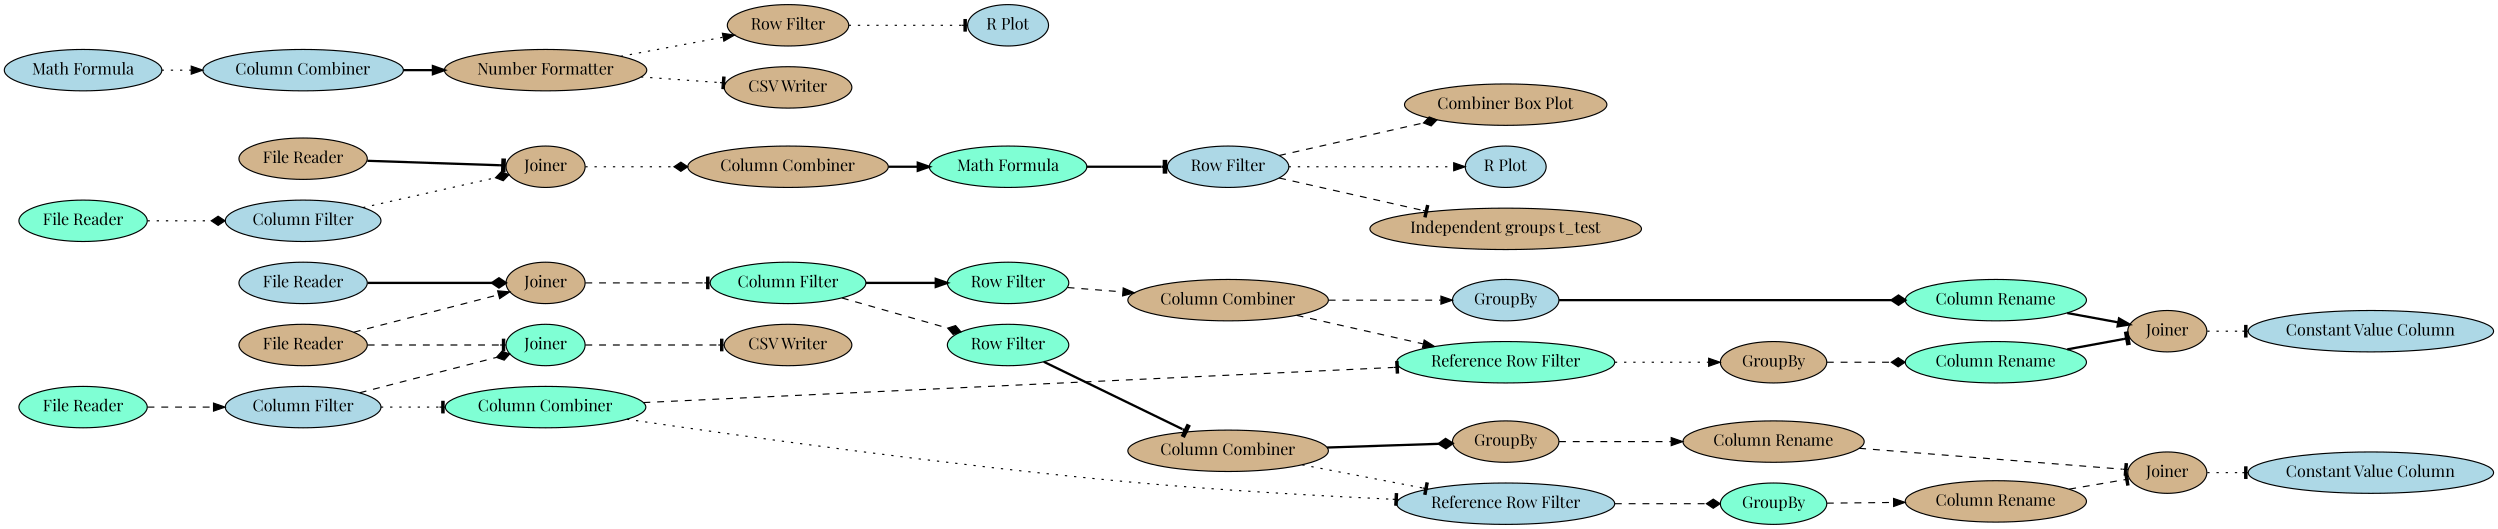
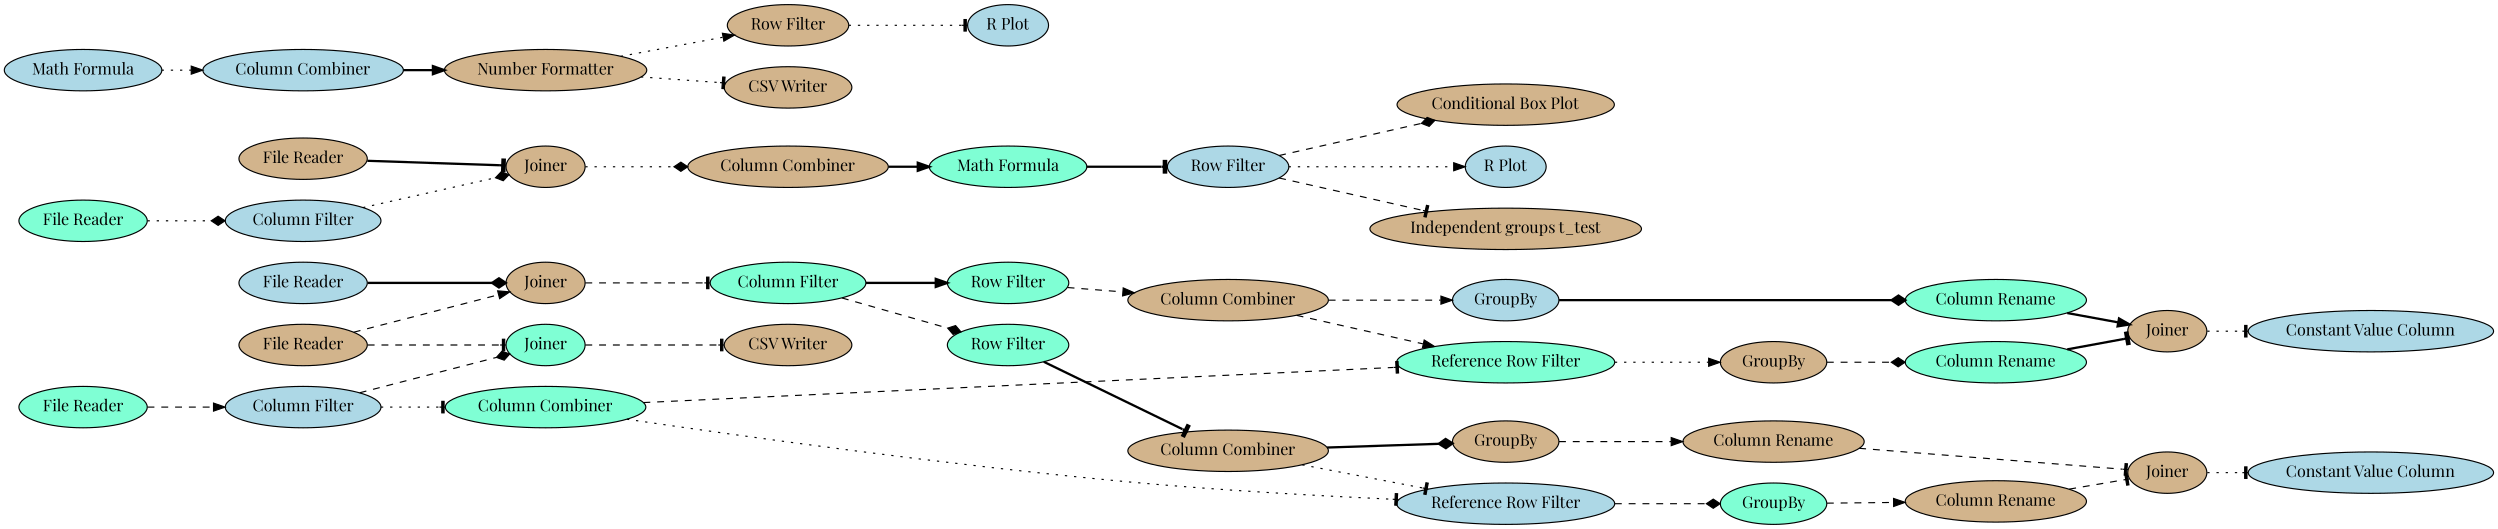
node "Combiner Box Plot": label "Combiner Box Plot" -> "Conditional Box Plot"
